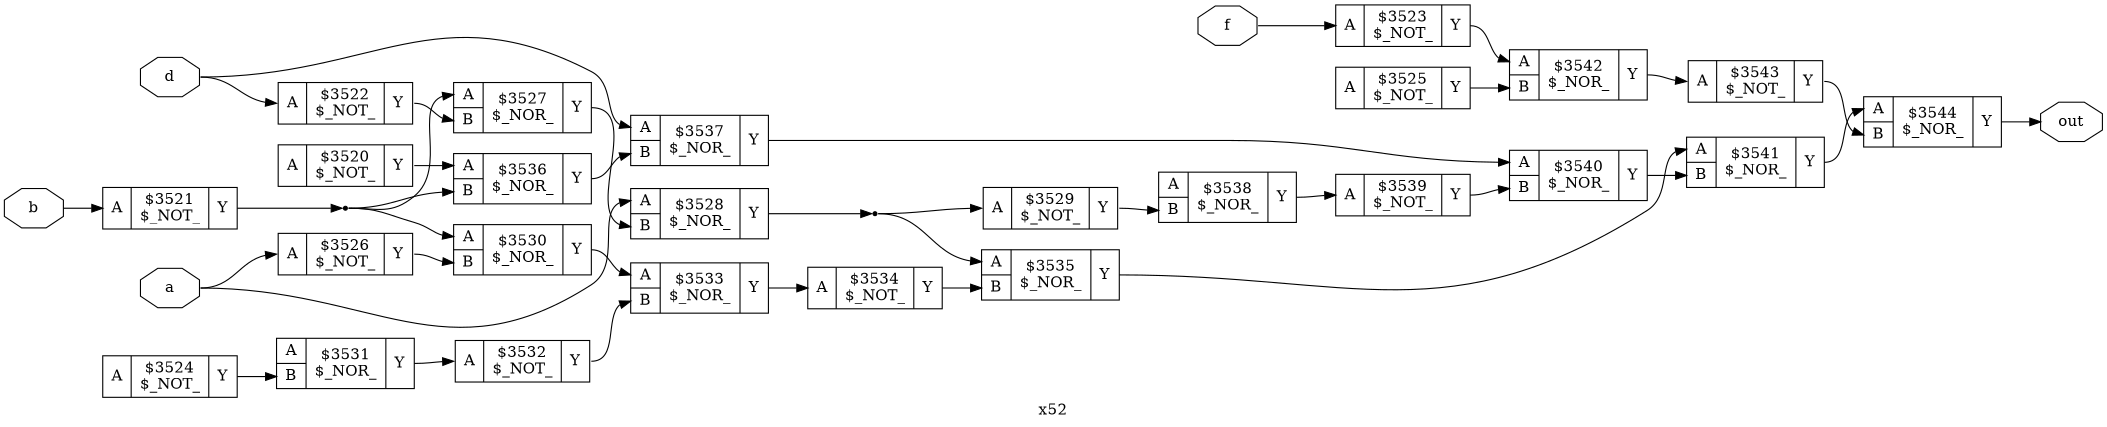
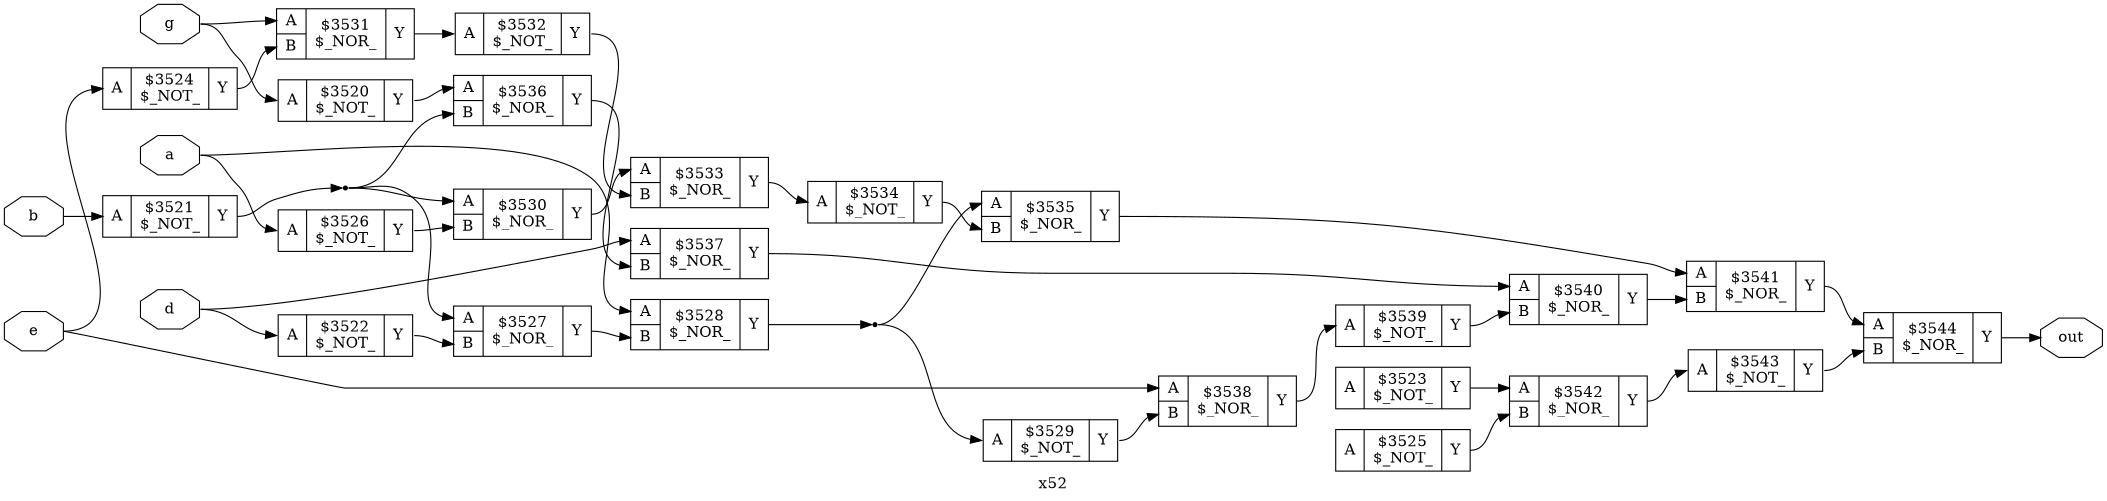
node "g": added
node "f": removed
node "e": added
